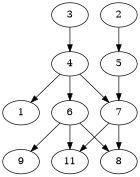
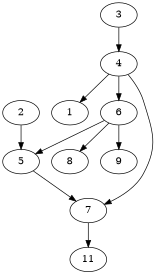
edge "6" -> "11": now "6" -> "5"
edge "7" -> "8": removed
